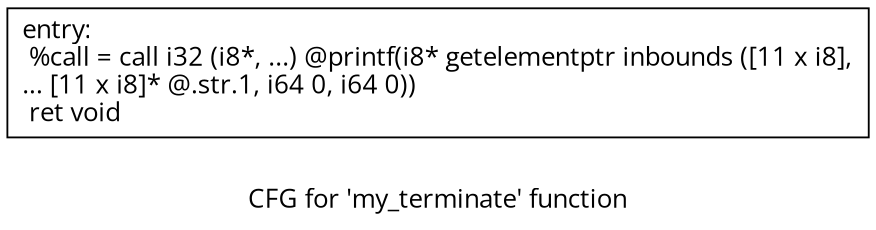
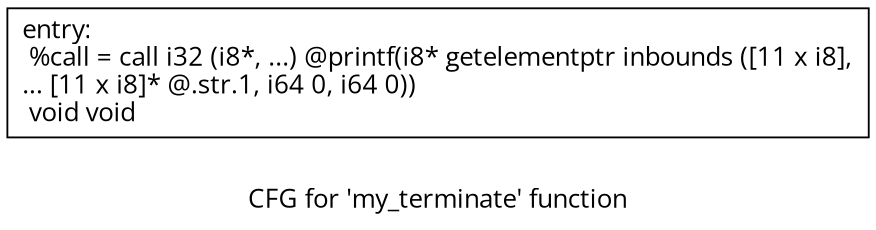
node "entry:": text "ret void" -> "void void"
